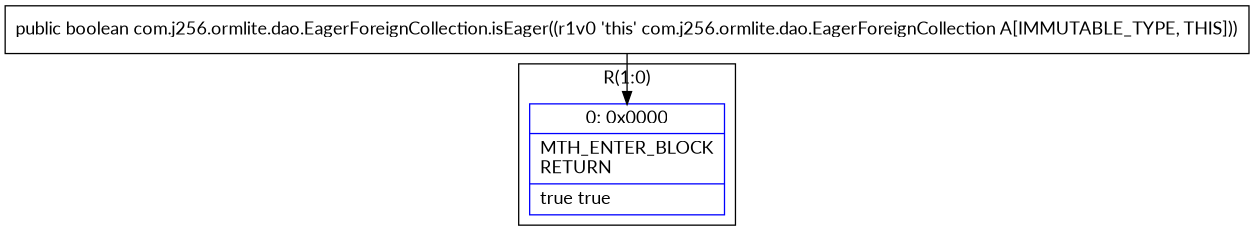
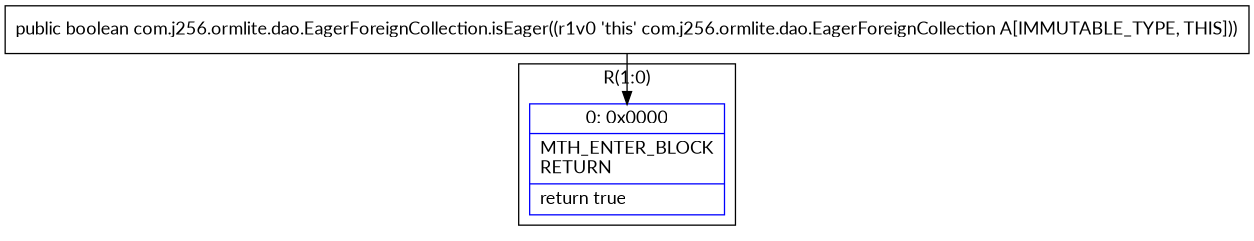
node "0: 0x0000": text "true true" -> "return true"
